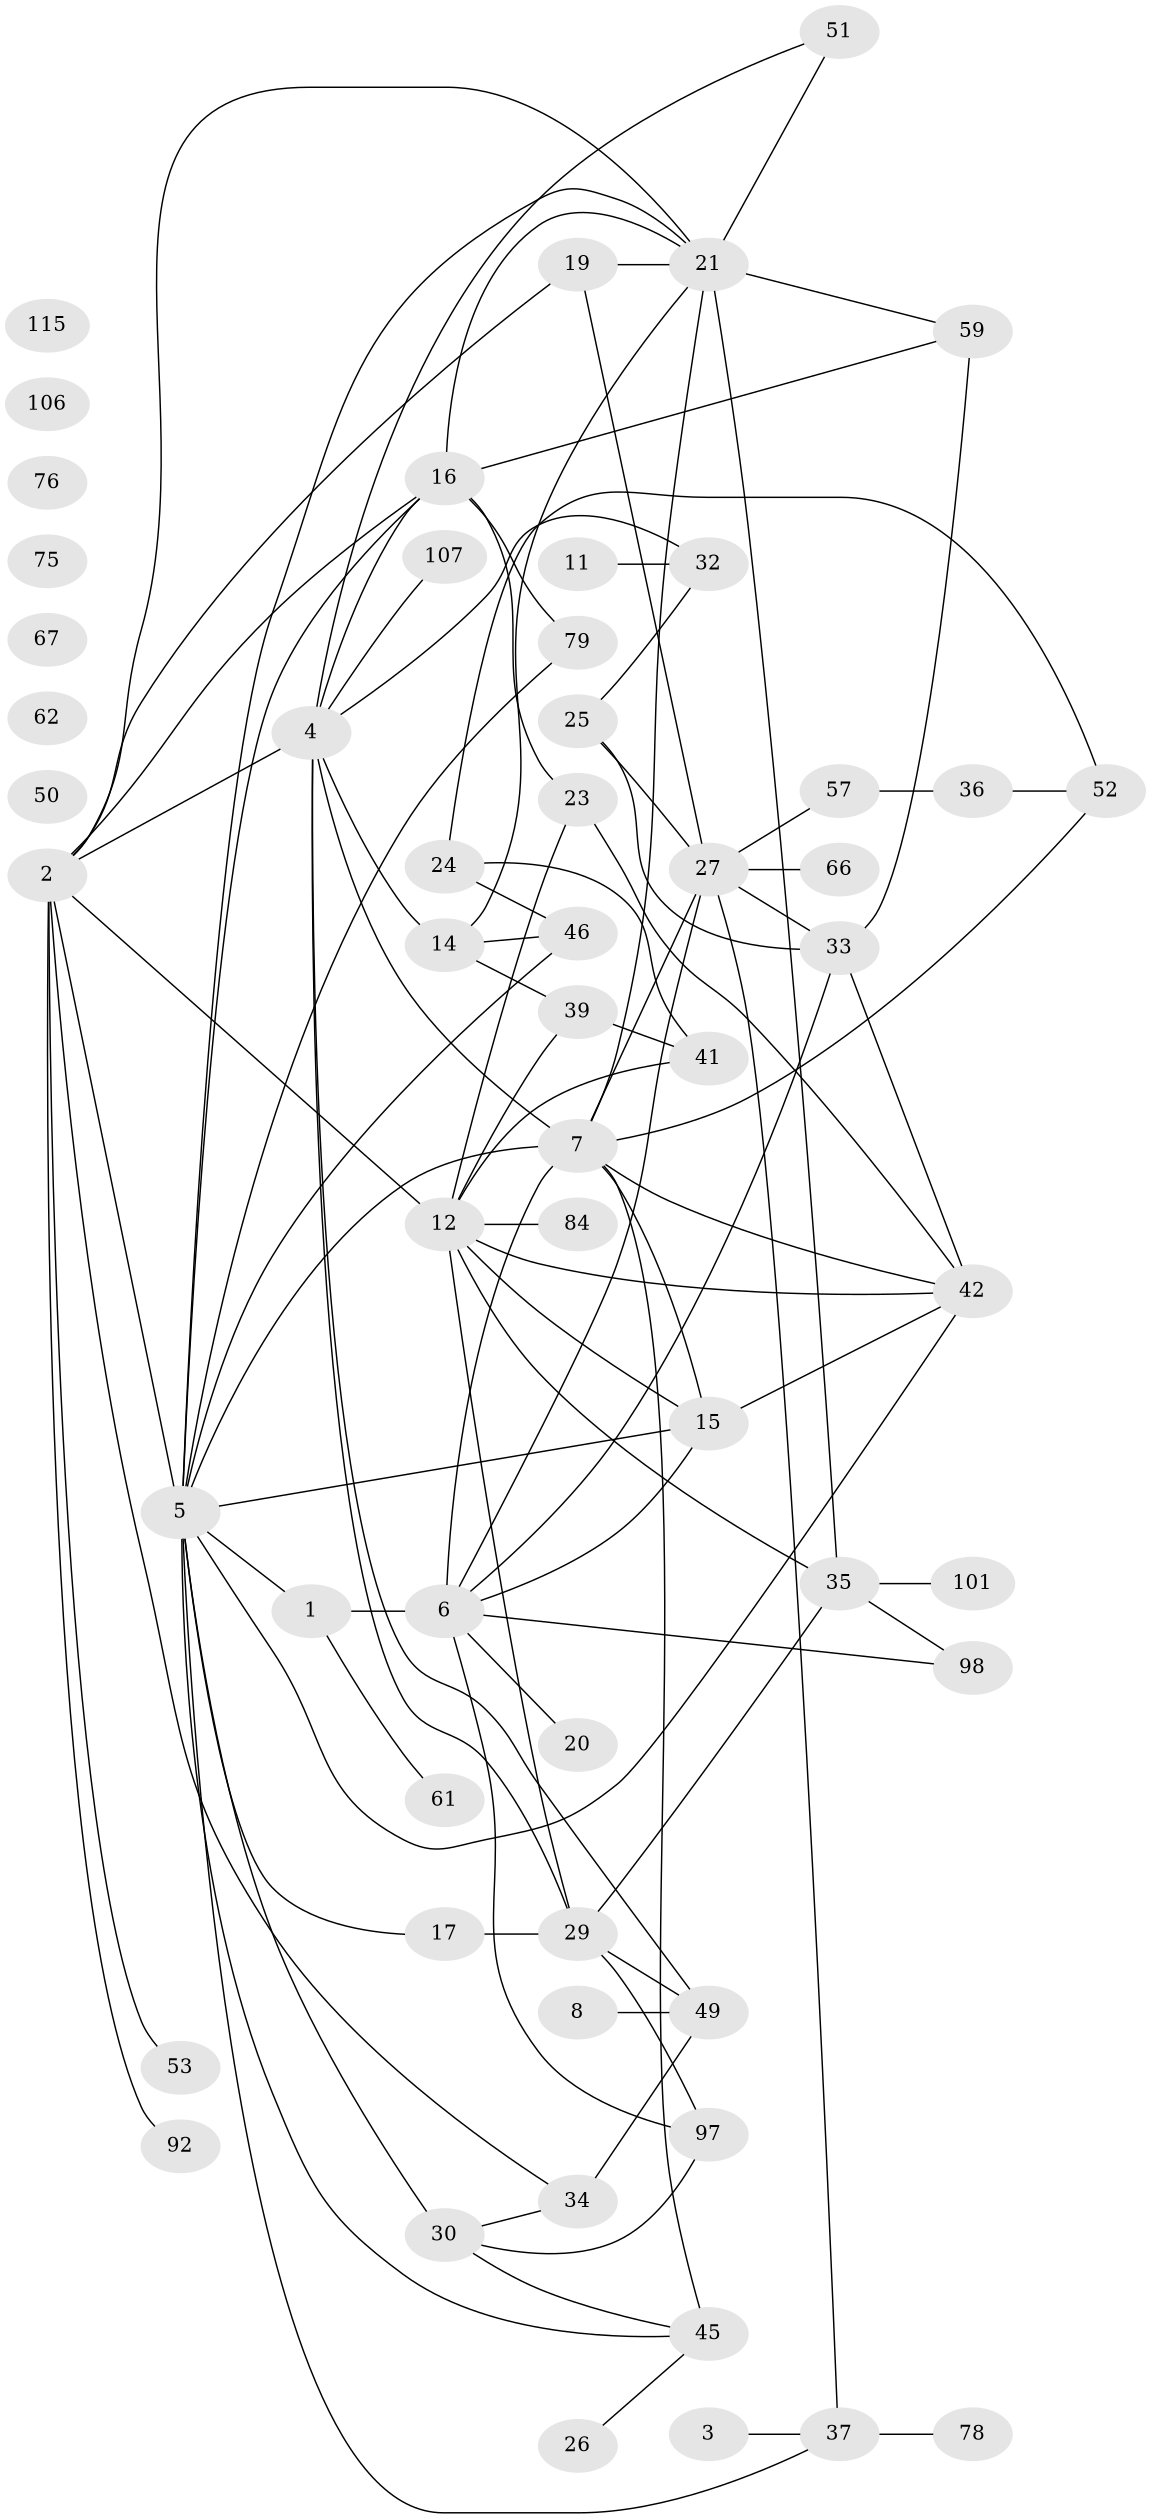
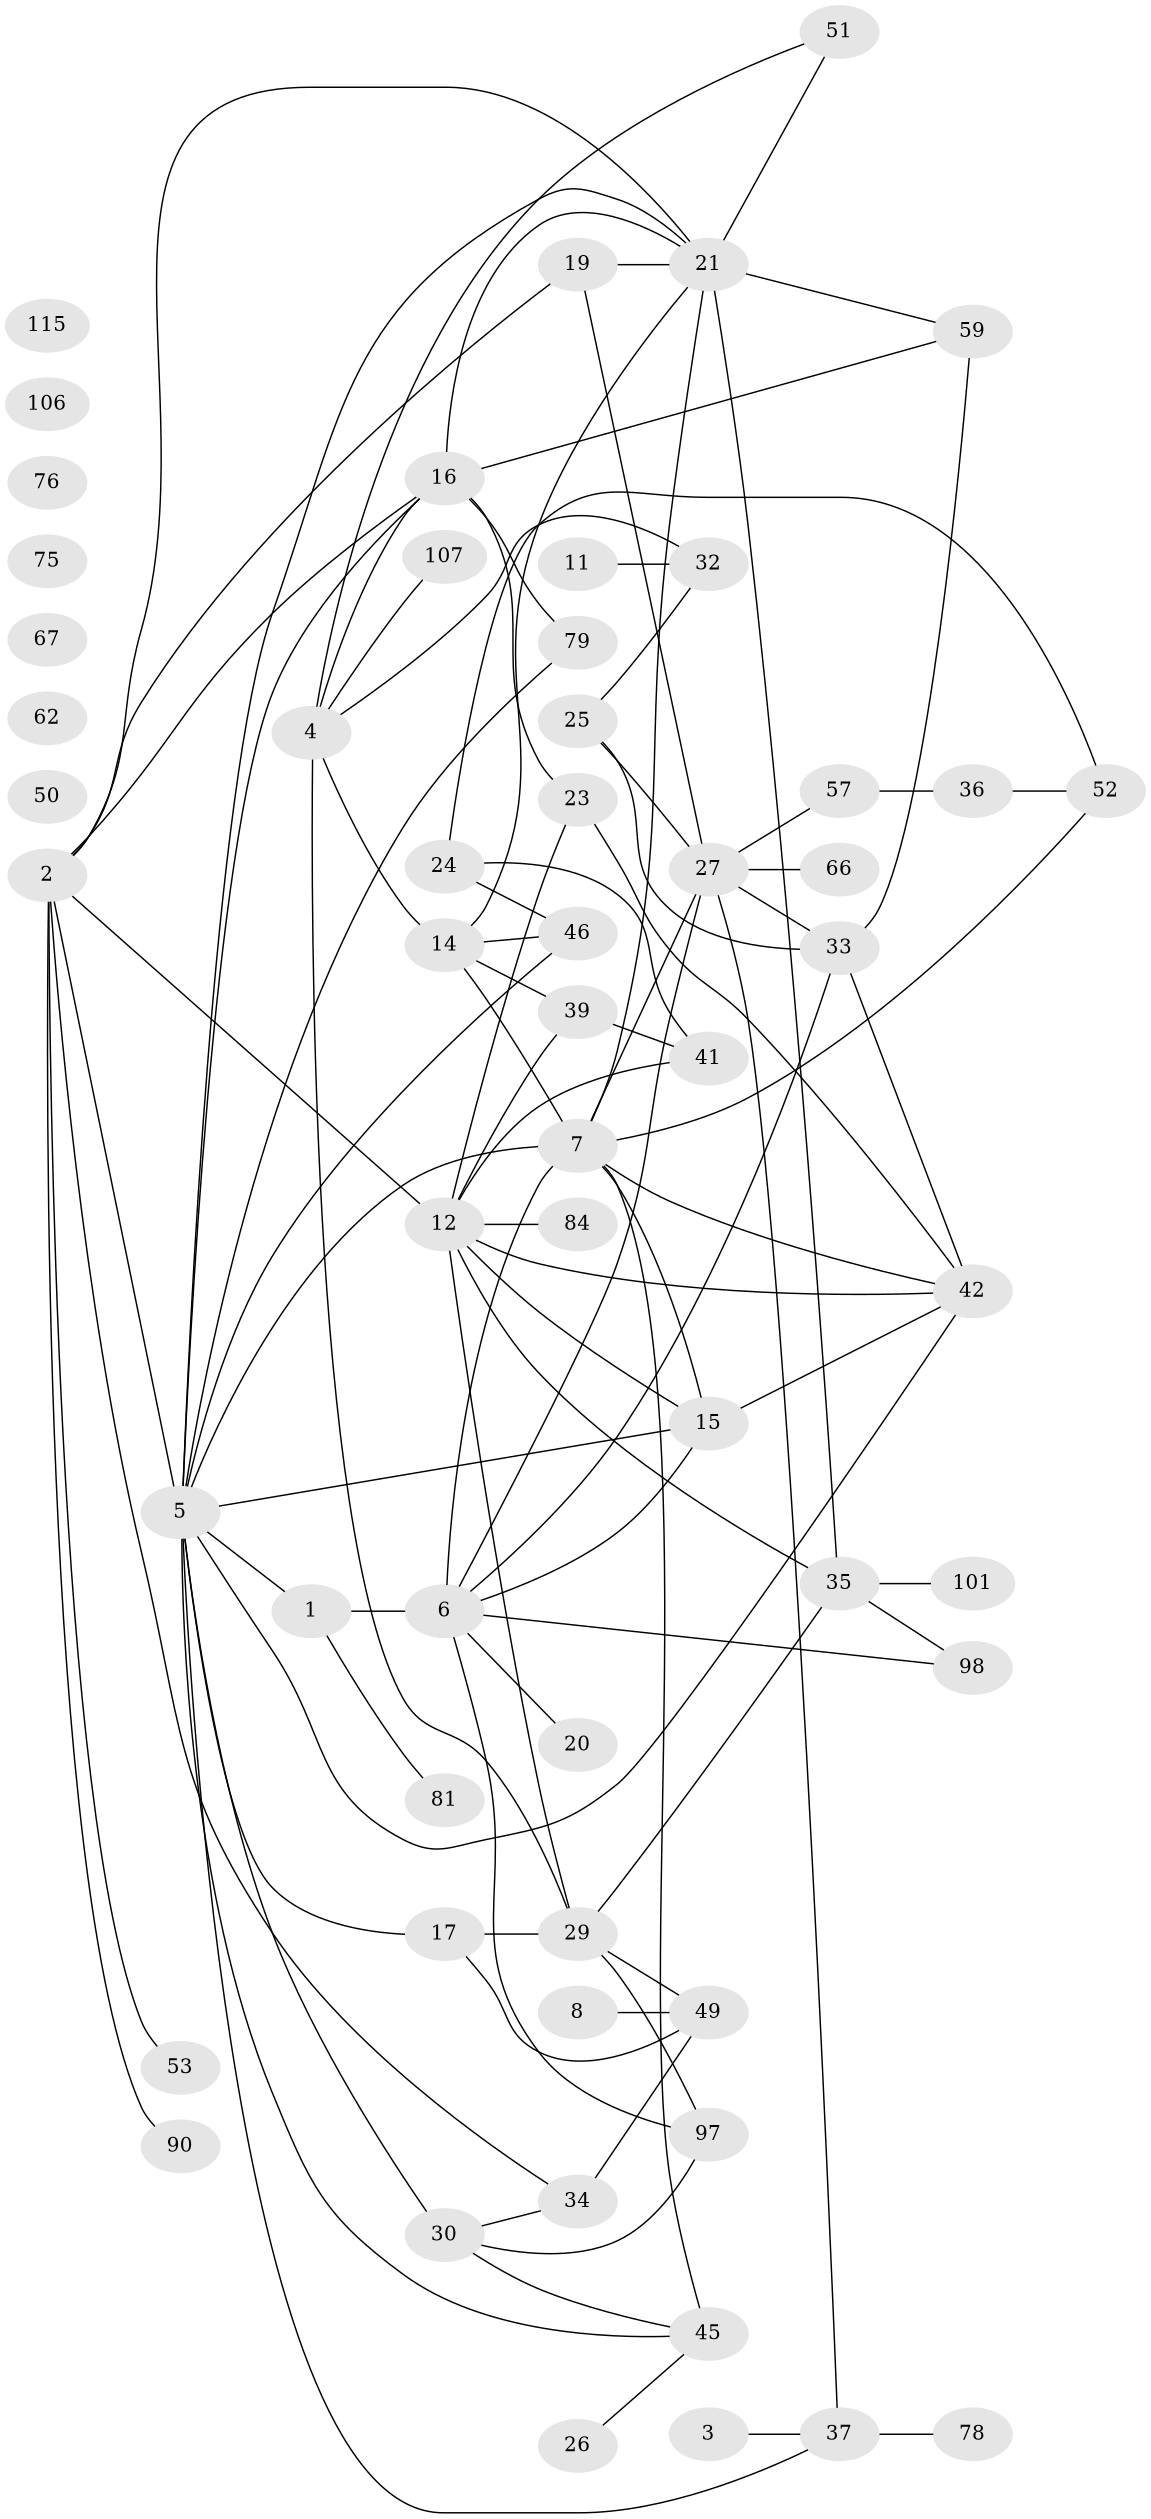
edge "4" -- "2": removed
edge "4" -- "7": now "14" -- "7"
edge "4" -- "49": now "17" -- "49"
node "61": label "61" -> "81"
node "92": label "92" -> "90"
